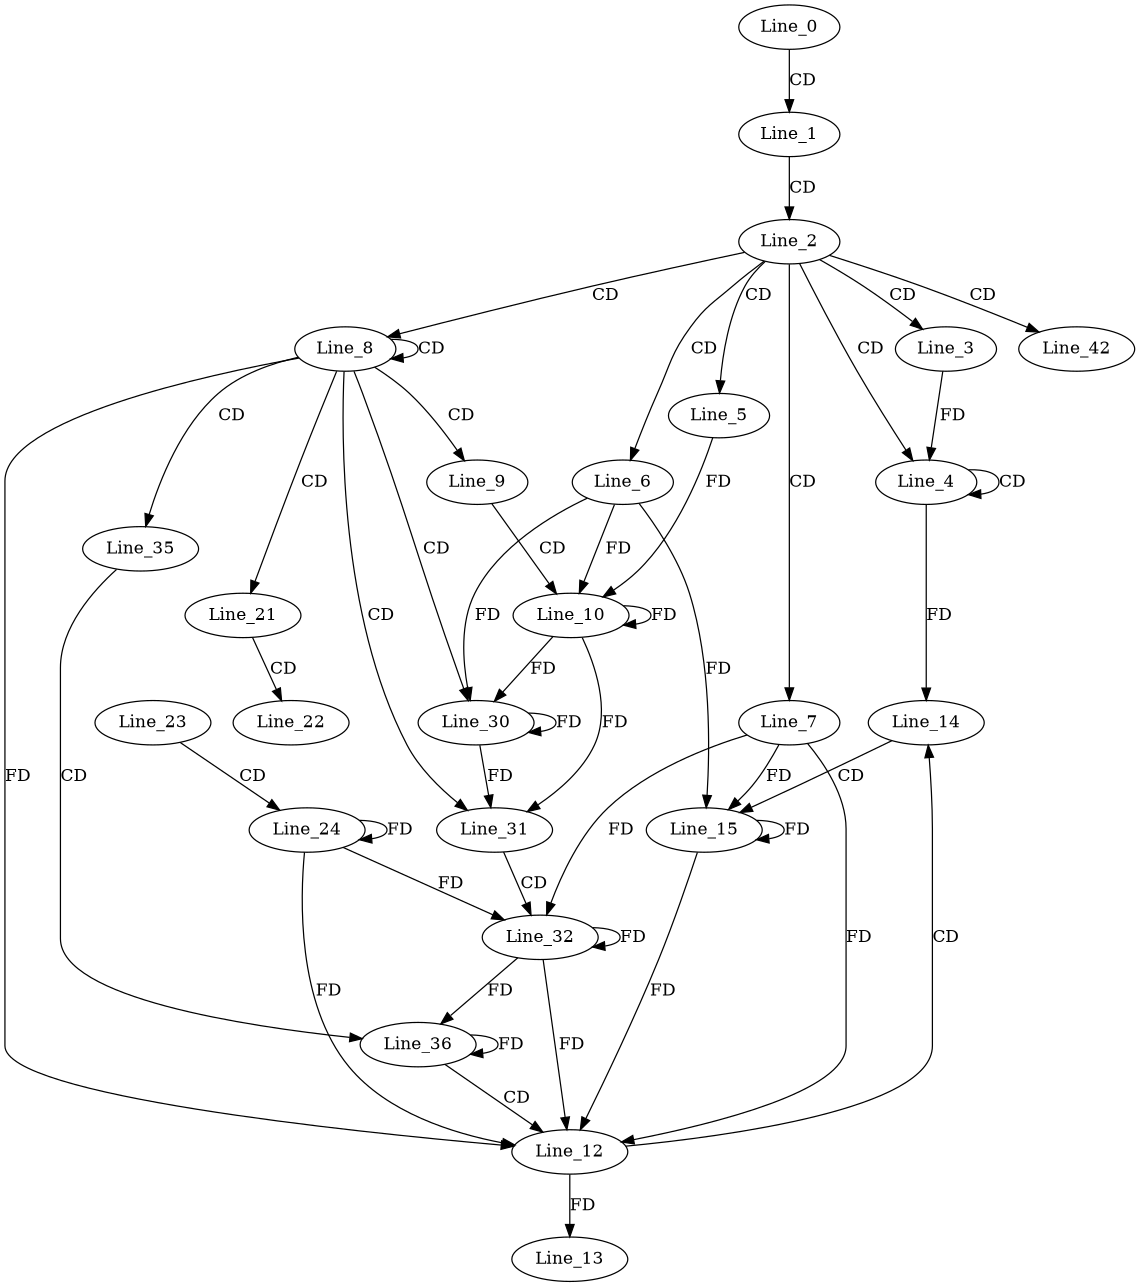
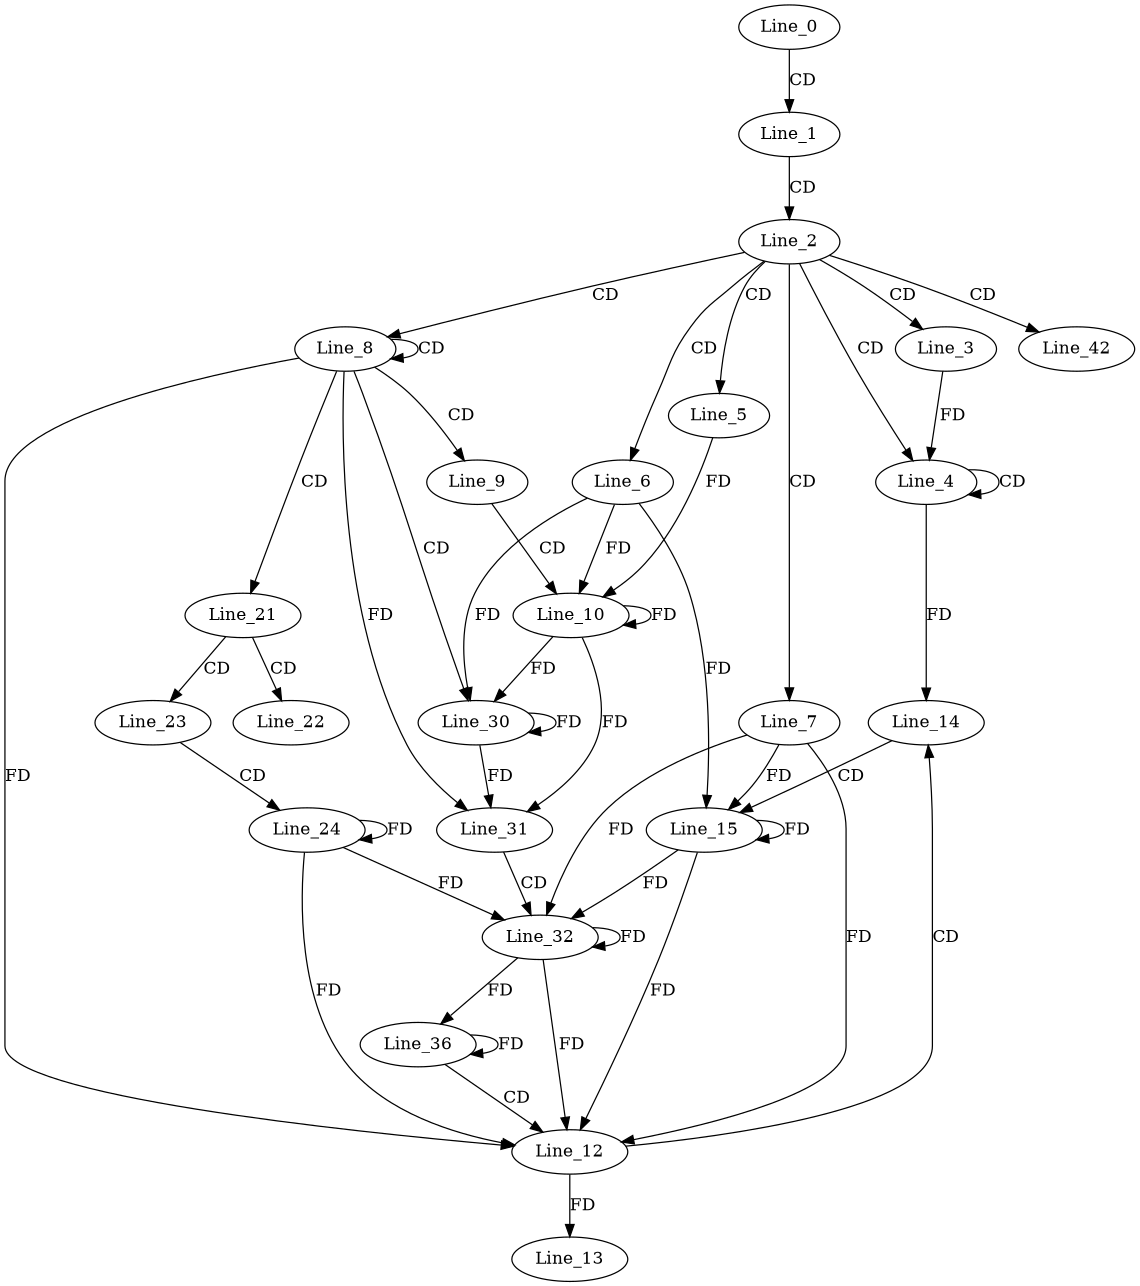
node "Line_35": removed
edge "Line_8" -> "Line_31": label "CD" -> "FD"
edge "Line_21" -> "Line_23": added, label "CD"
edge "Line_15" -> "Line_32": added, label "FD"
